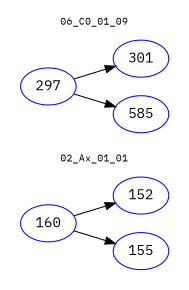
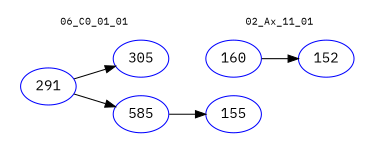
cluster "06_C0_01_09": label "06_C0_01_09" -> "06_C0_01_01"
node "301": label "301" -> "305"
node "297": label "297" -> "291"
cluster "02_Ax_01_01": label "02_Ax_01_01" -> "02_Ax_11_01"
edge "160" -> "155": now "585" -> "155"
